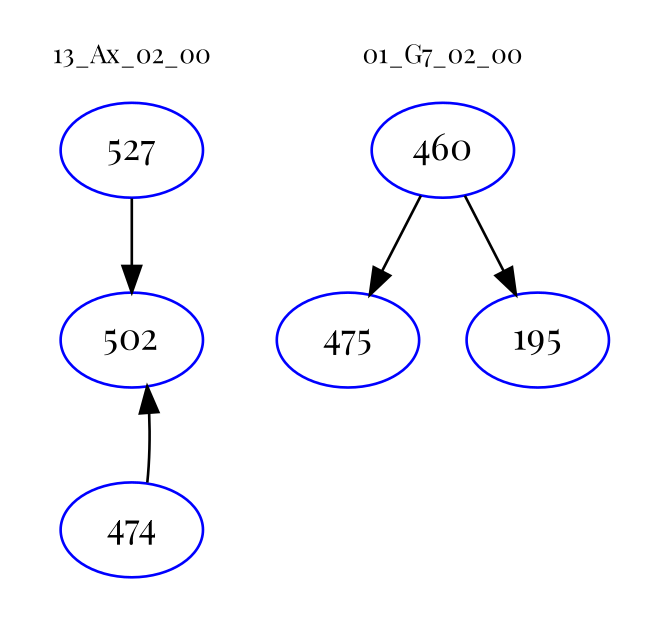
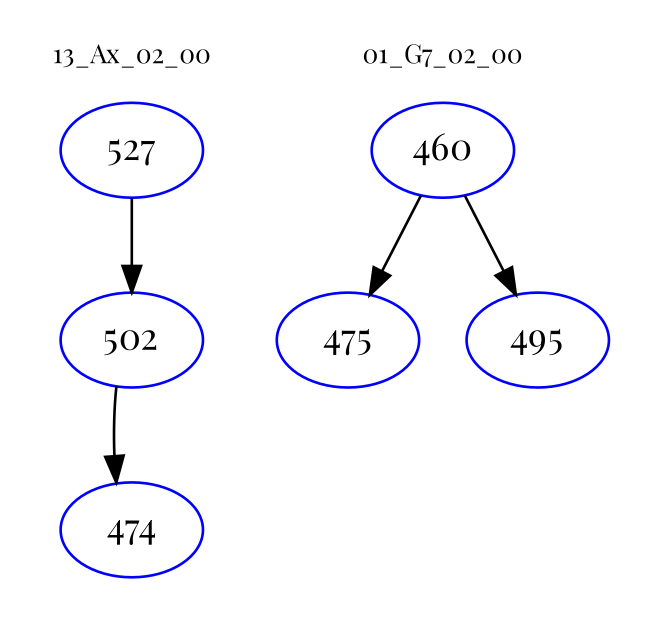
node "195": label "195" -> "495"
edge "474" -> "502": reversed
